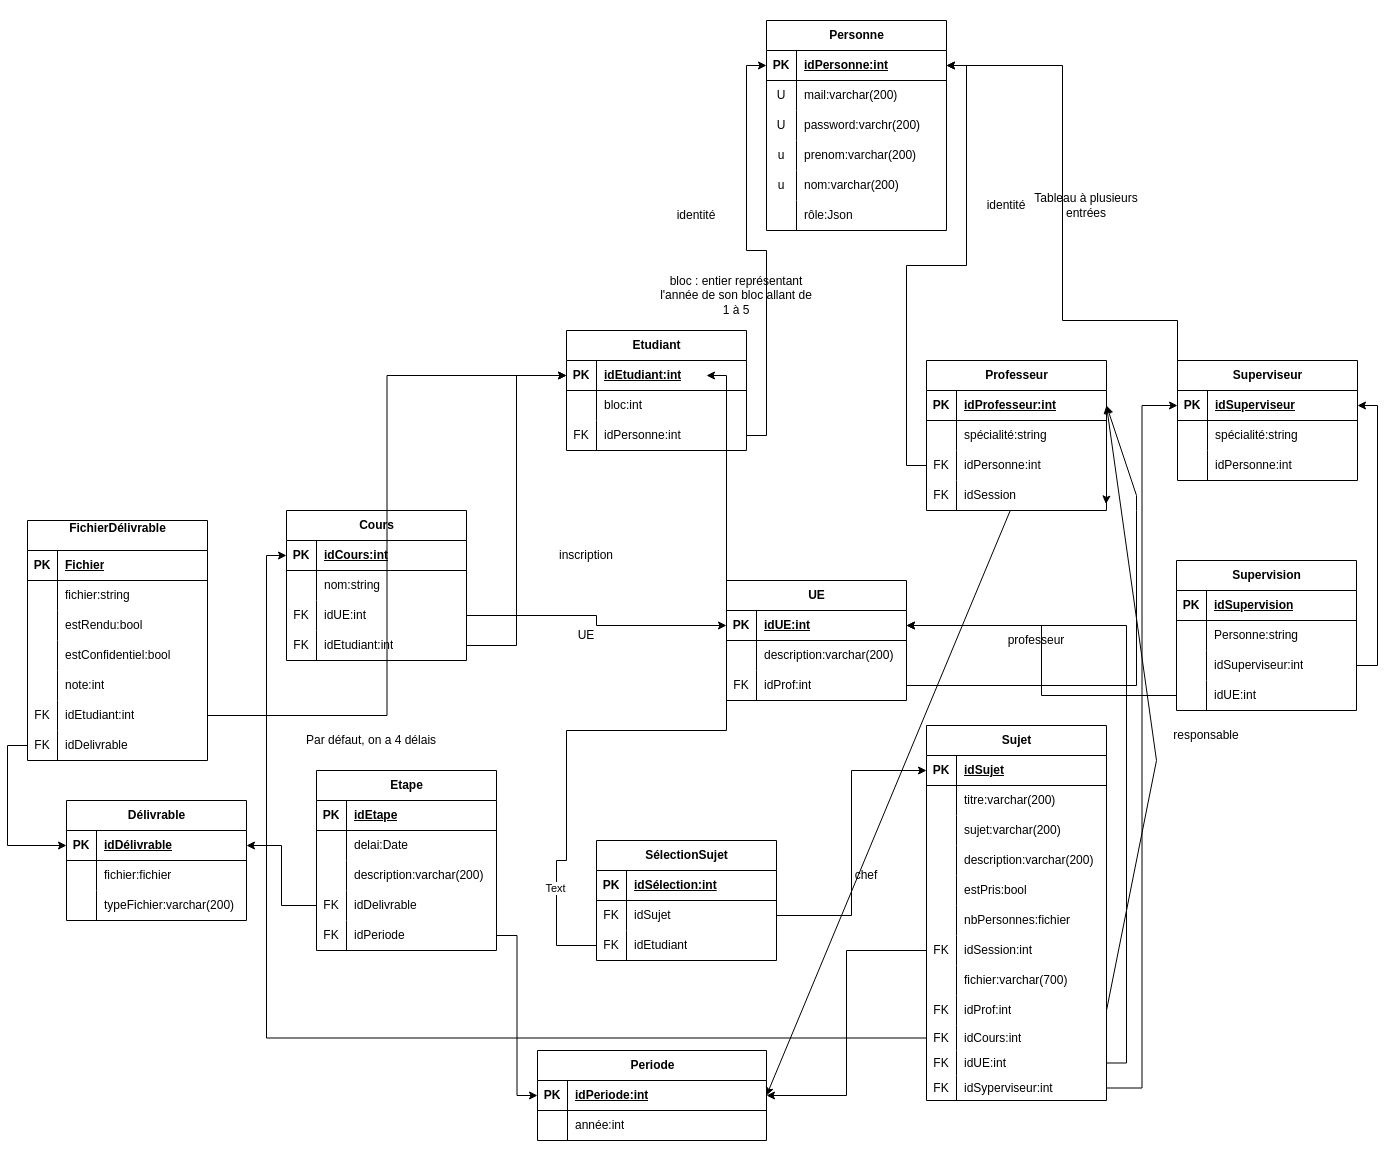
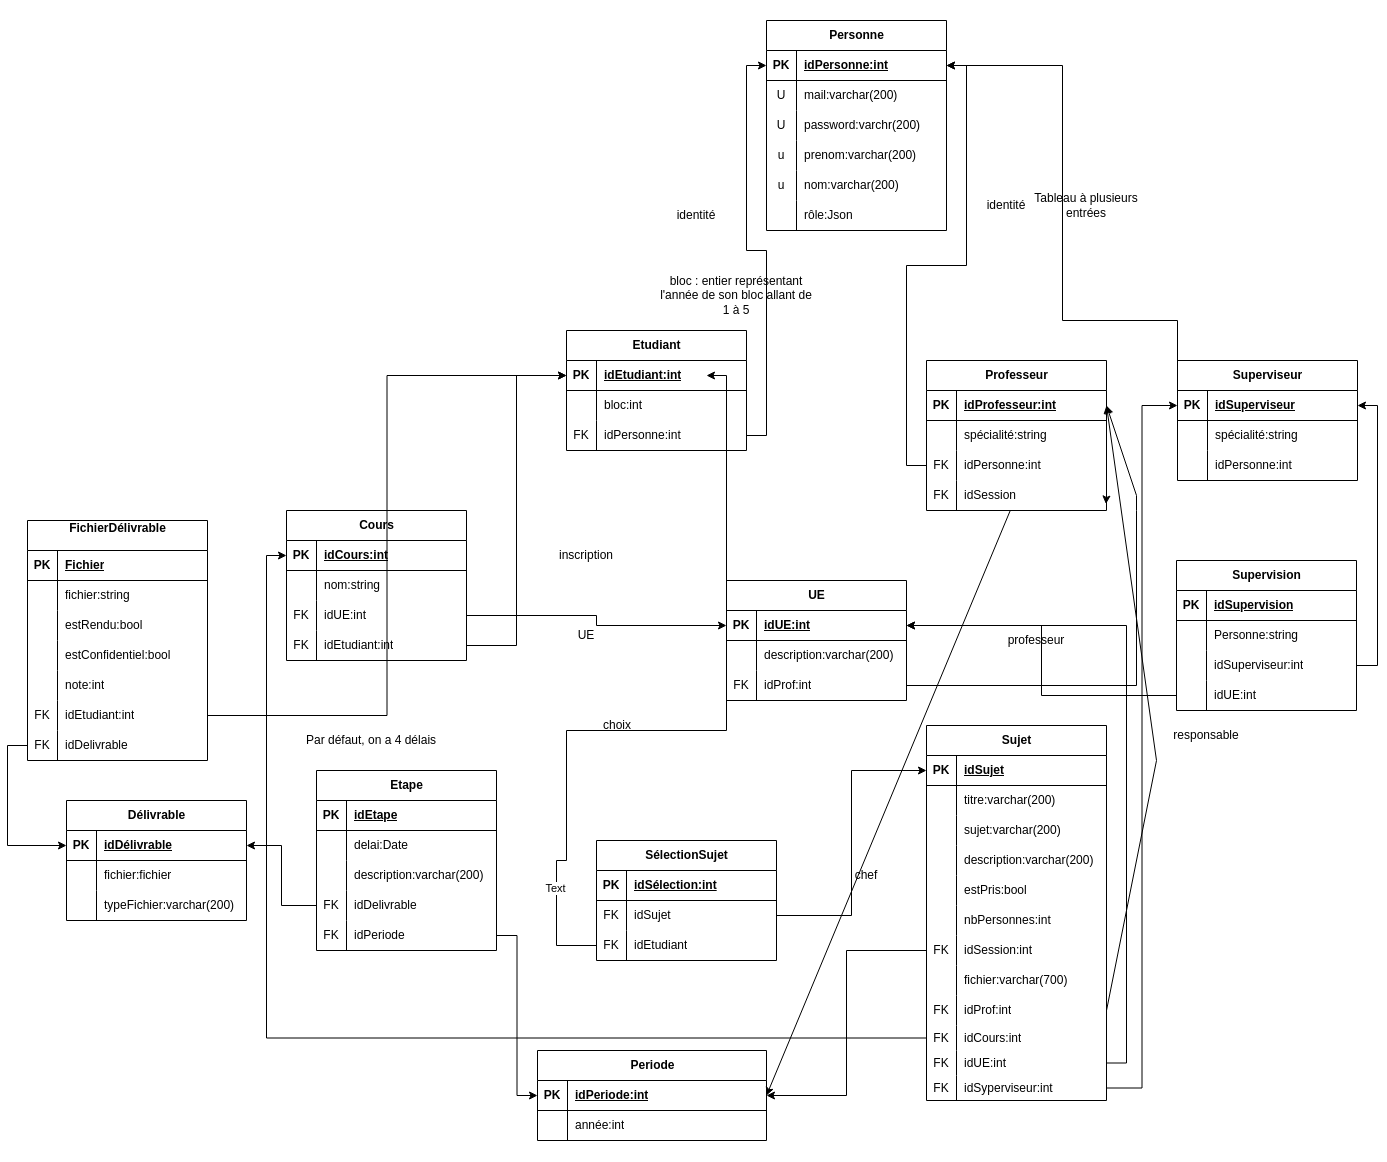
node "choix": added
node "nbPersonnes:fichier": label "nbPersonnes:fichier" -> "nbPersonnes:int"
